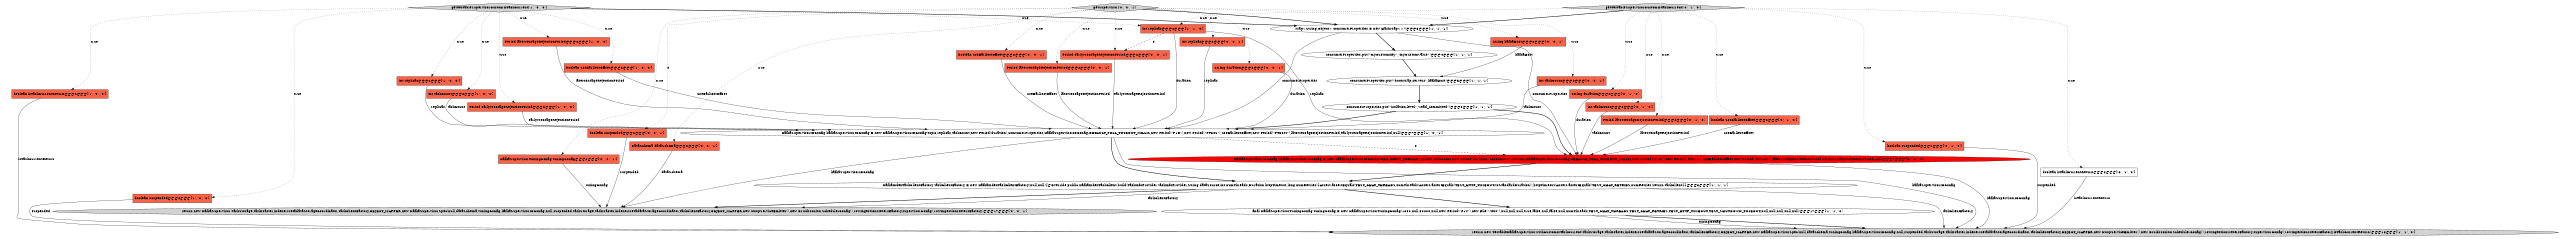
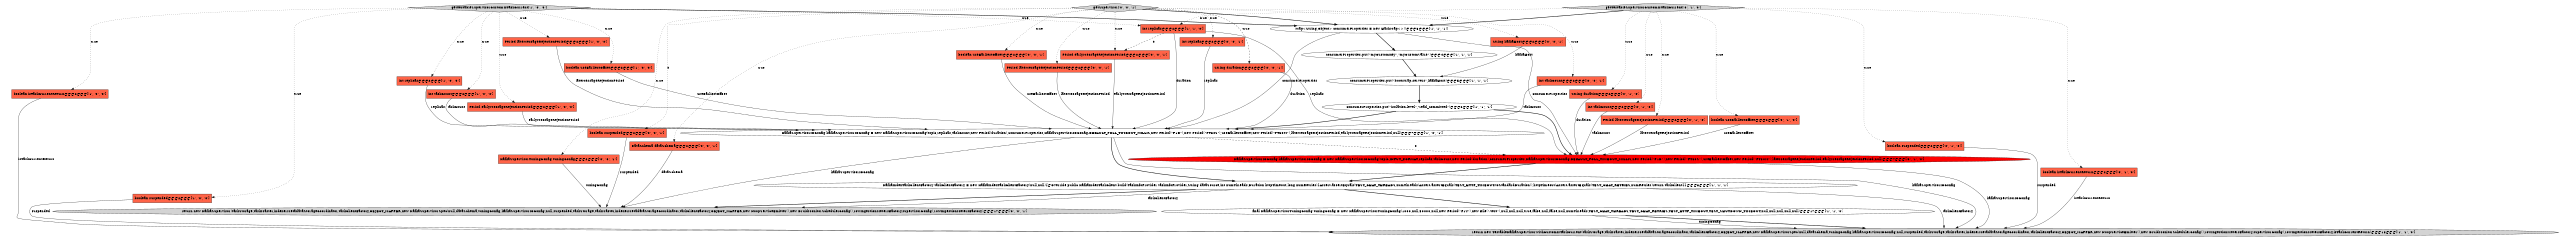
edge "getSupervisor['0', '0', '1']" -> "String duration@@@2@@@['0', '0', '1']": style dotted -> dashed
node "boolean isTaskCurrentReturn@@@2@@@['0', '1', '0']": fillcolor white -> tomato
